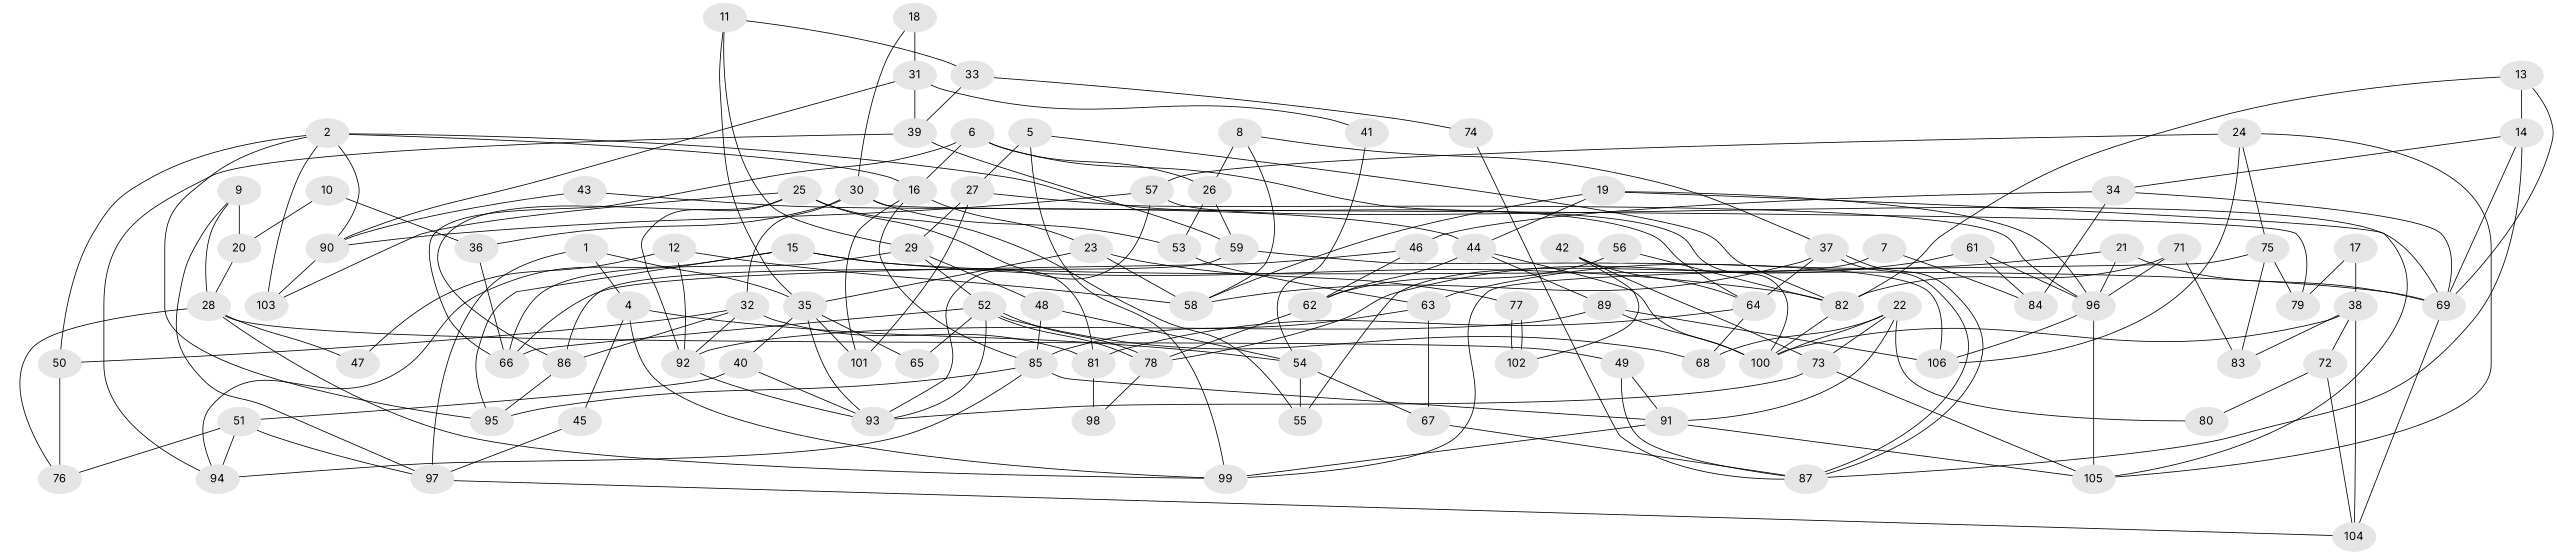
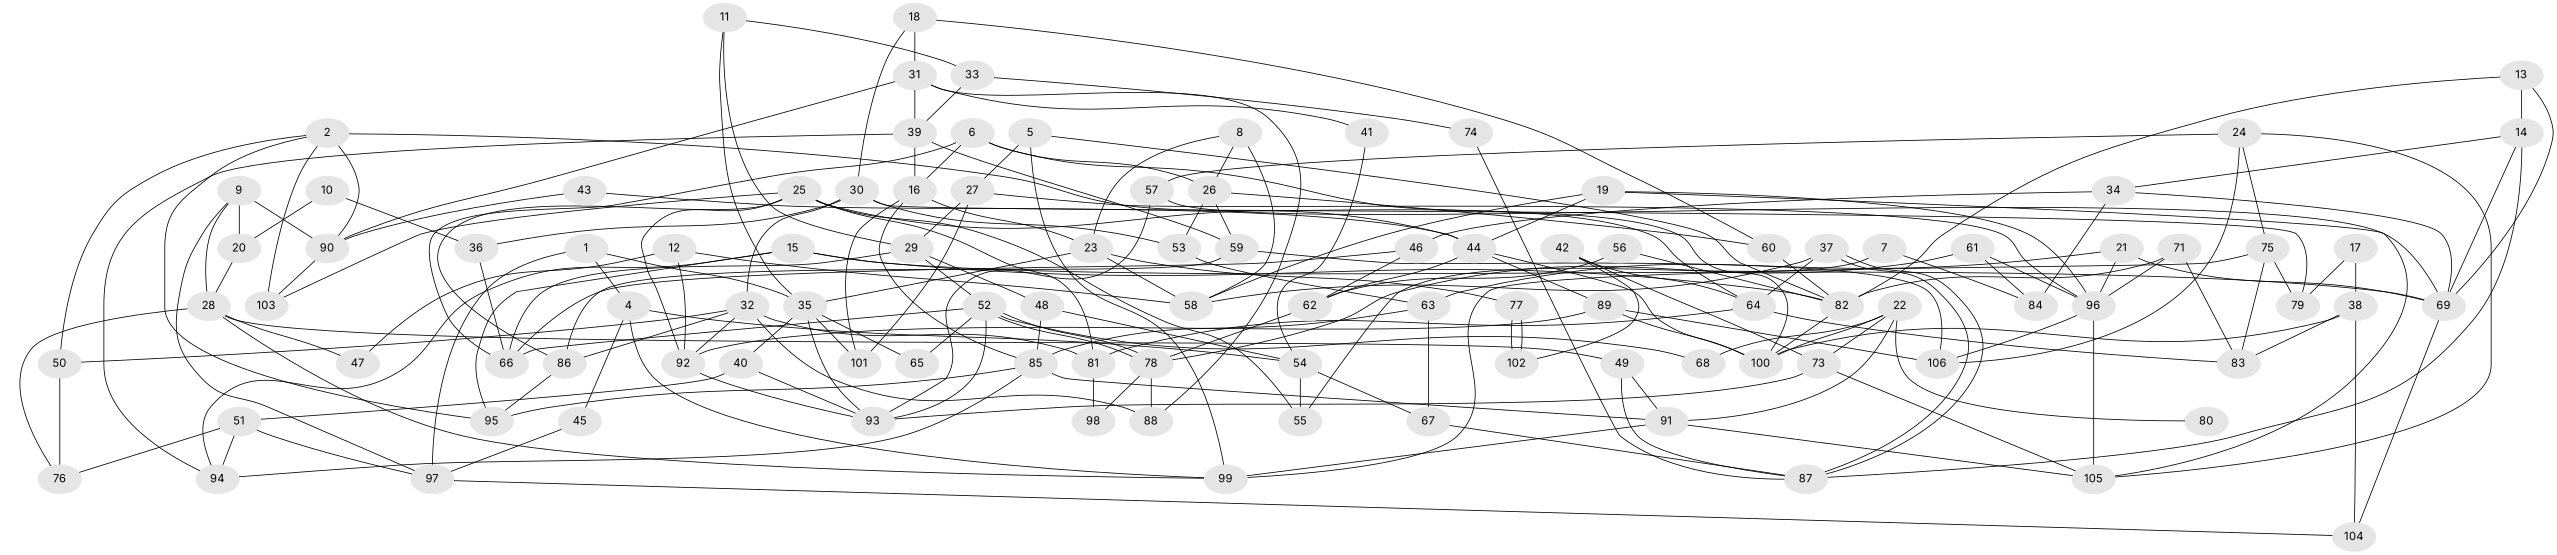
edge "2" -- "16": now "39" -- "16"
edge "8" -- "37": now "8" -- "23"
edge "57" -- "90": now "9" -- "90"
edge "25" -- "44": added
node "60": added
edge "64" -- "68": now "64" -- "83"
node "72": removed
node "88": added
